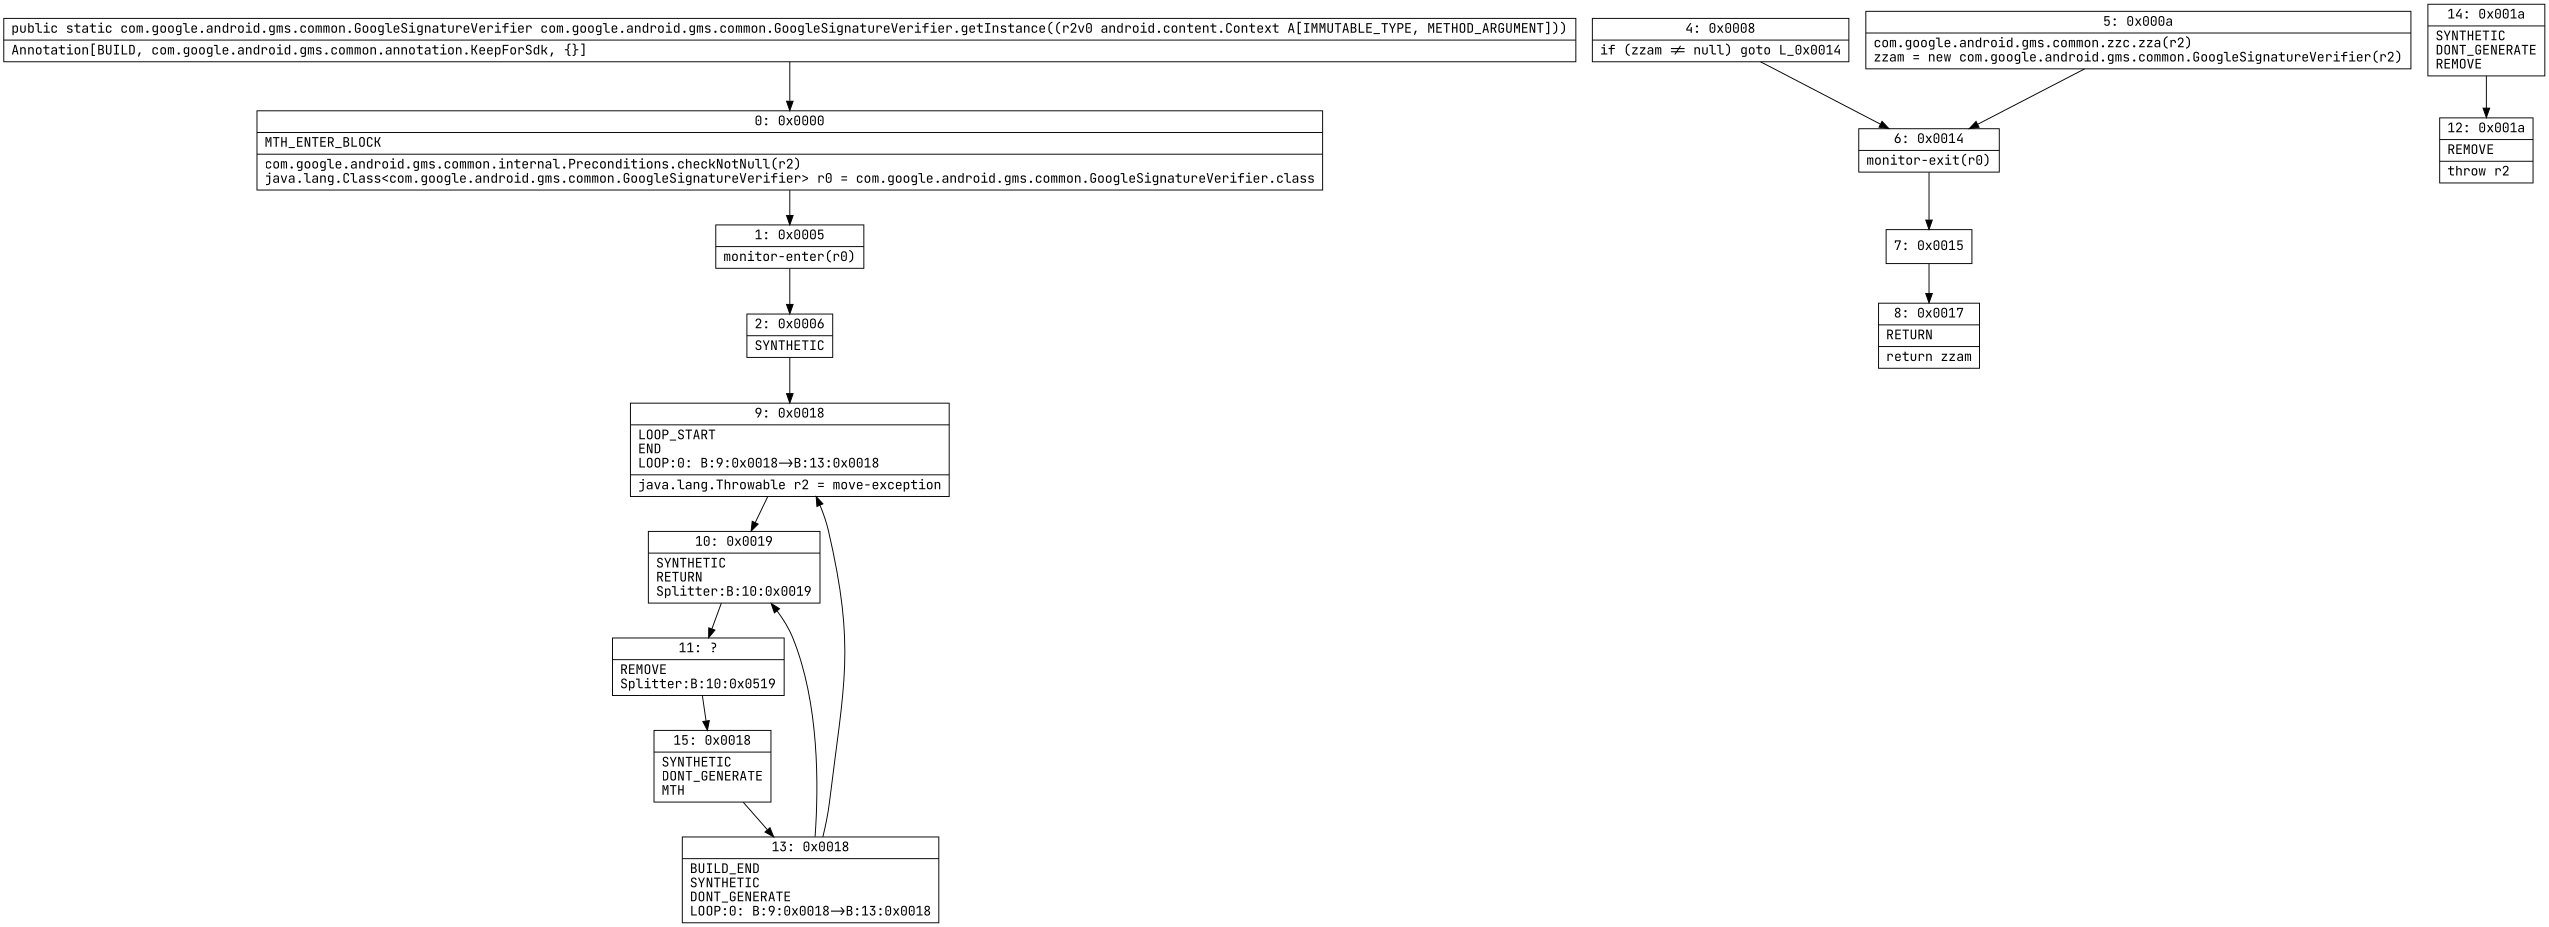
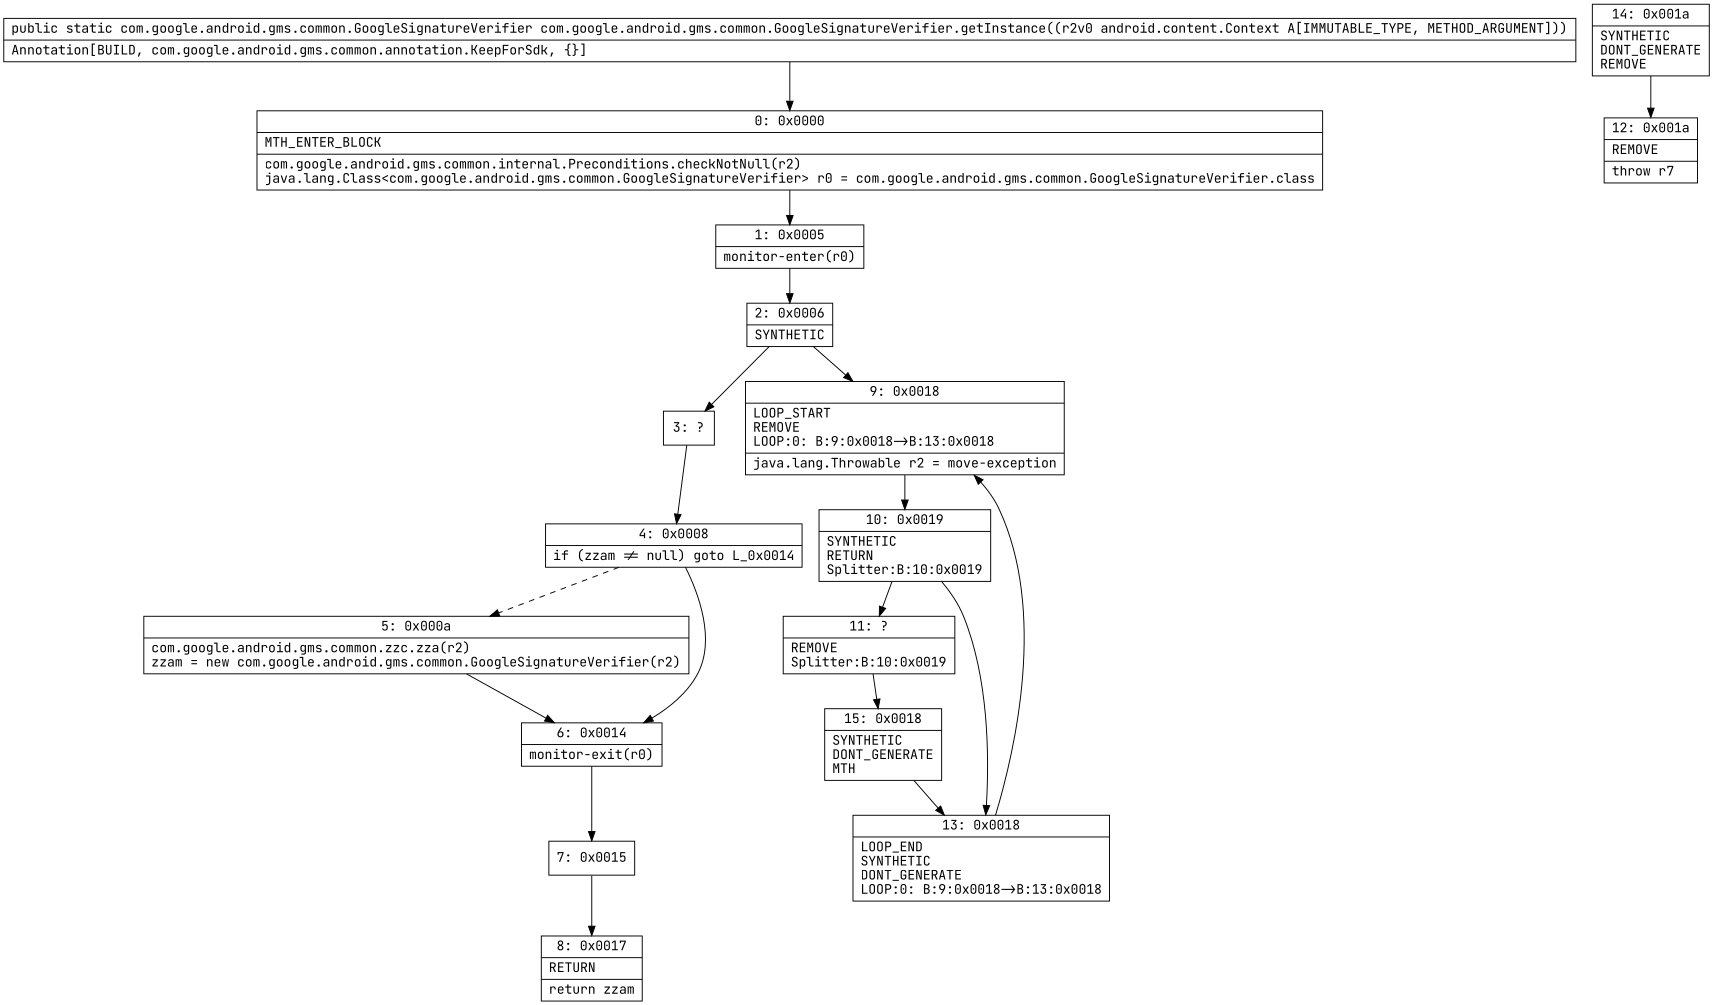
node "12: 0x001a": text "throw r2" -> "throw r7"
node "3: ?": added
node "9: 0x0018": text "END" -> "REMOVE"
edge "4: 0x0008" -> "5: 0x000a": added
node "11: ?": text "Splitter:B:10:0x0519" -> "Splitter:B:10:0x0019"
edge "13: 0x0018" -> "10: 0x0019": reversed
node "13: 0x0018": text "BUILD_END" -> "LOOP_END"
